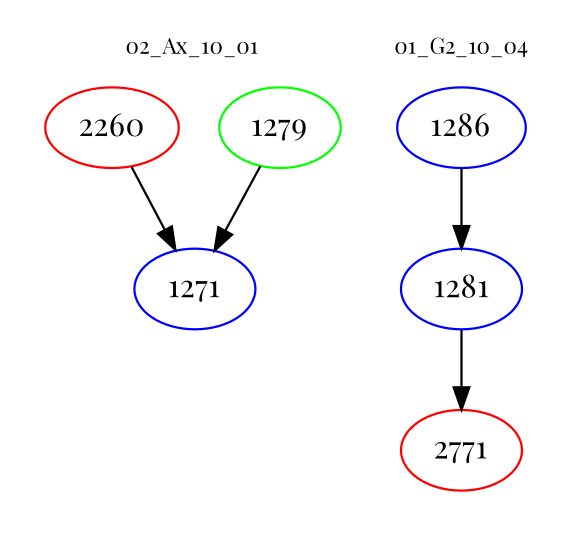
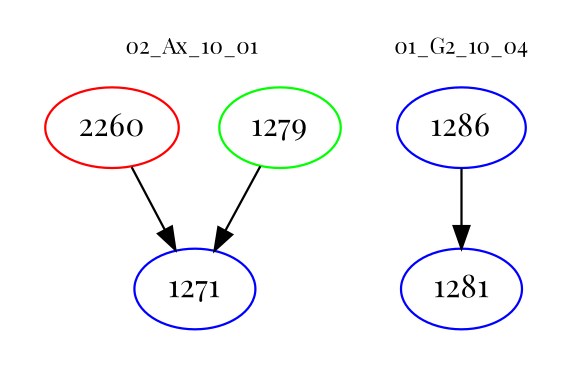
node "2771": removed
